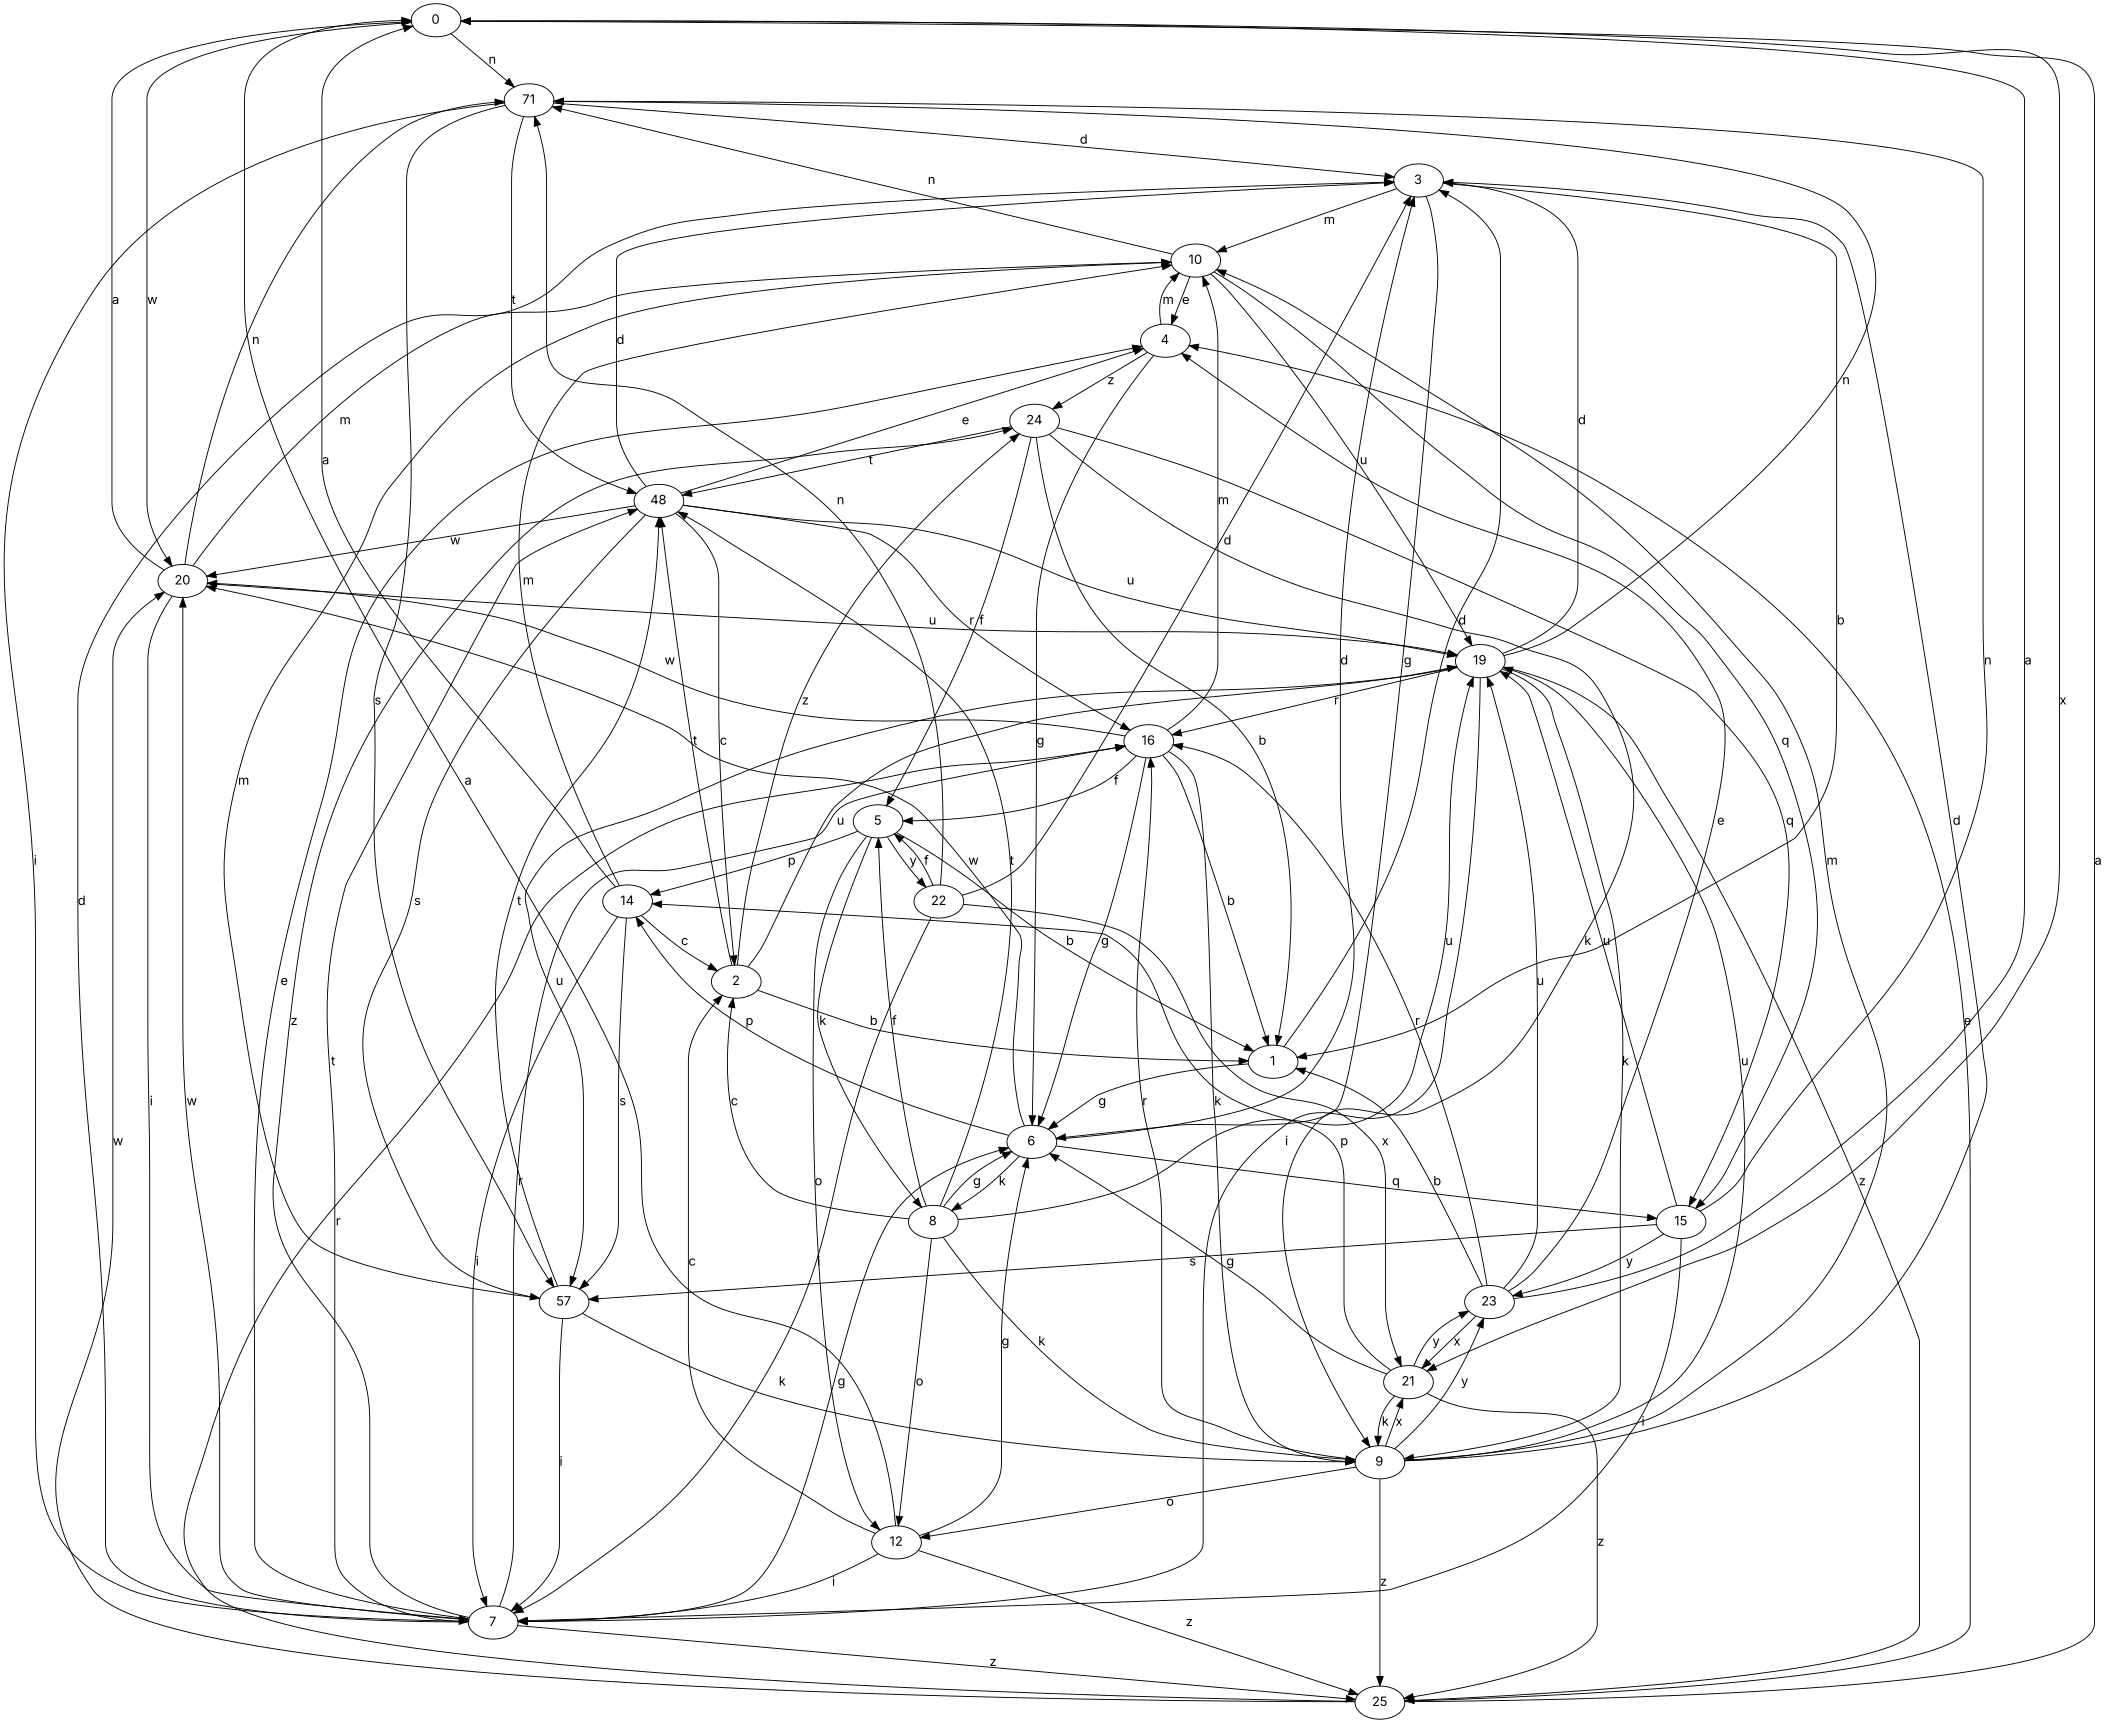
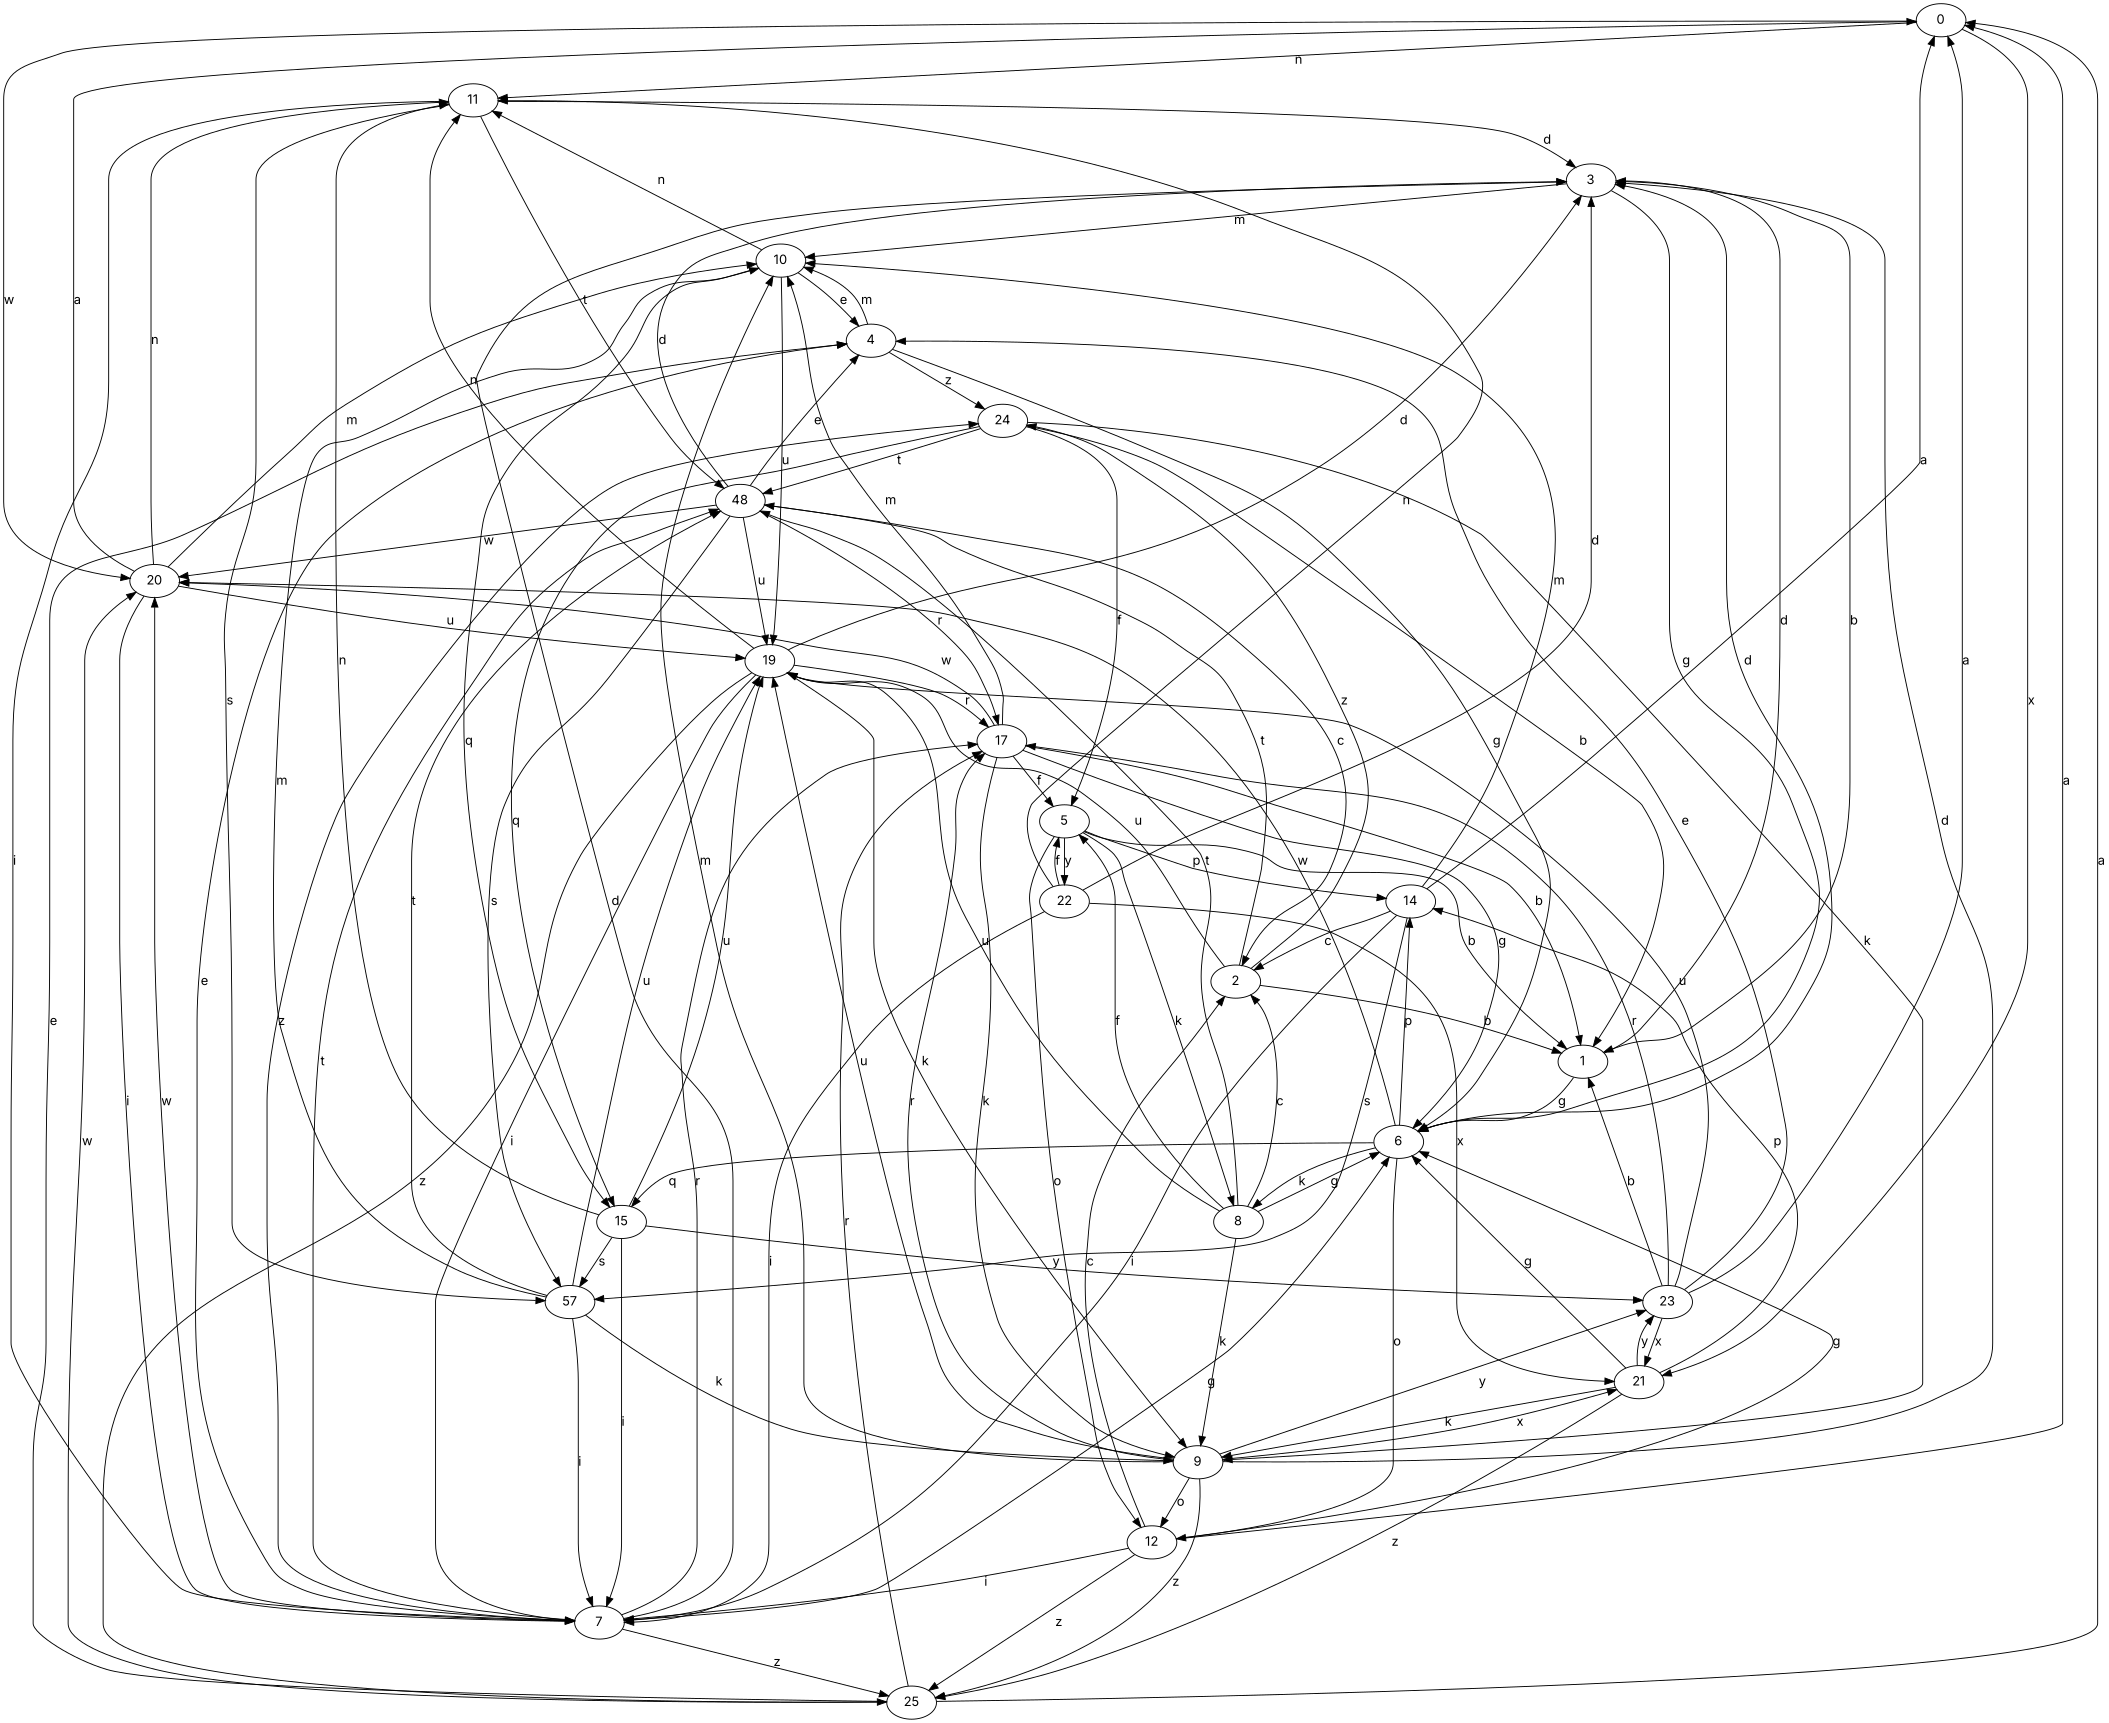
node "71": label "71" -> "11"
node "16": label "16" -> "17"
edge "19" -> "57": reversed
edge "8" -> "12": now "6" -> "12"
